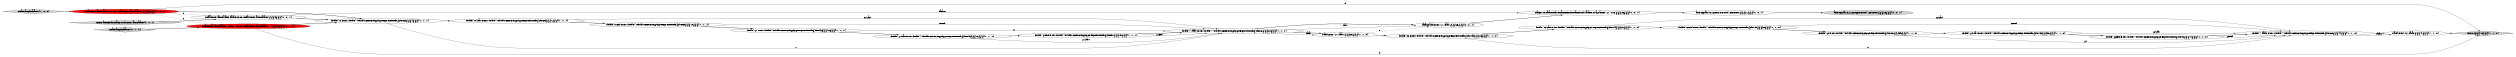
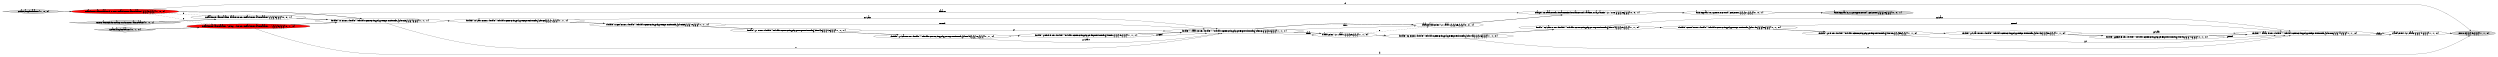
node "return d@@@48@@@['1', '1', '0']": shape diamond -> ellipse
